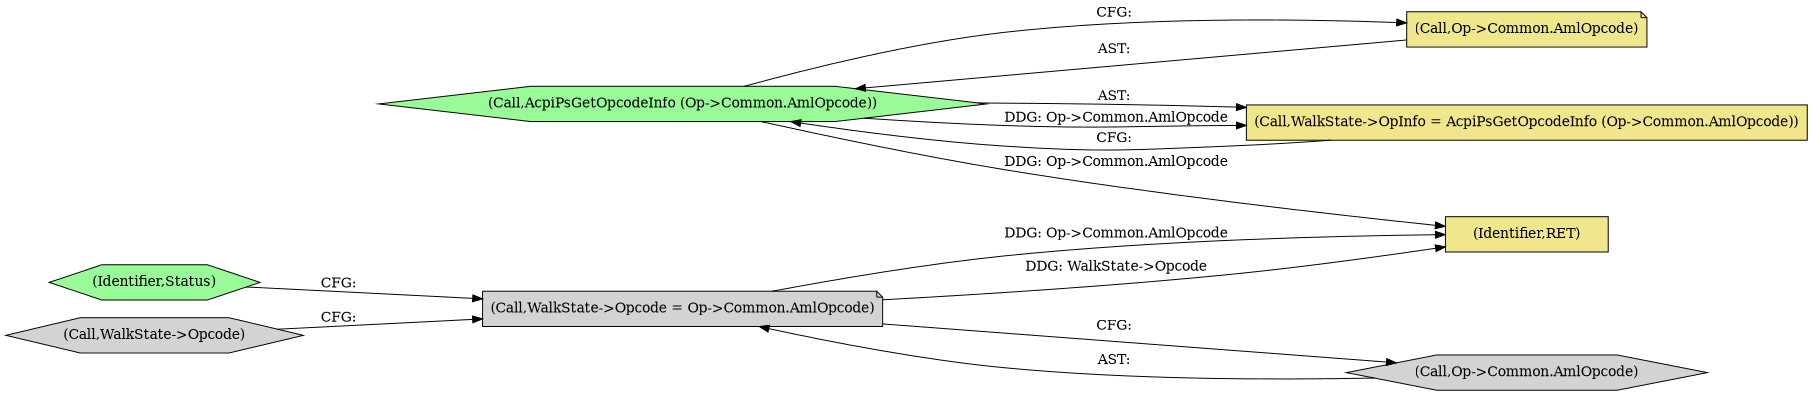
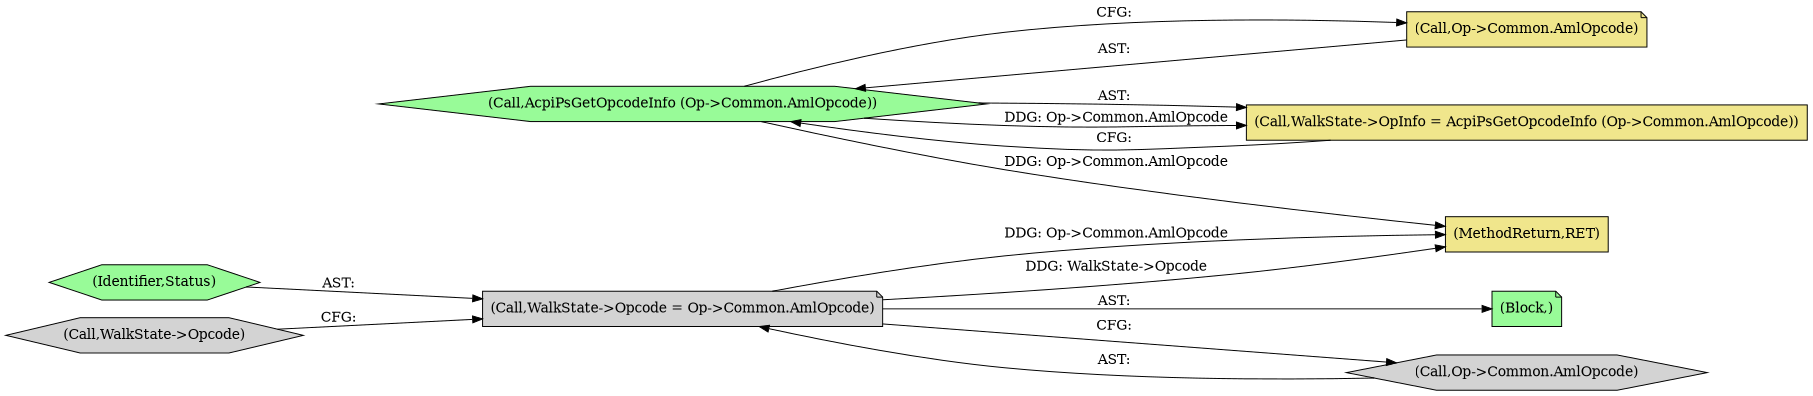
node "(Identifier,RET)": label "(Identifier,RET)" -> "(MethodReturn,RET)"
edge "(Identifier,Status)" -> "(Call,WalkState->Opcode = Op->Common.AmlOpcode)": label "CFG: " -> "AST: "
node "(Block,)": added
